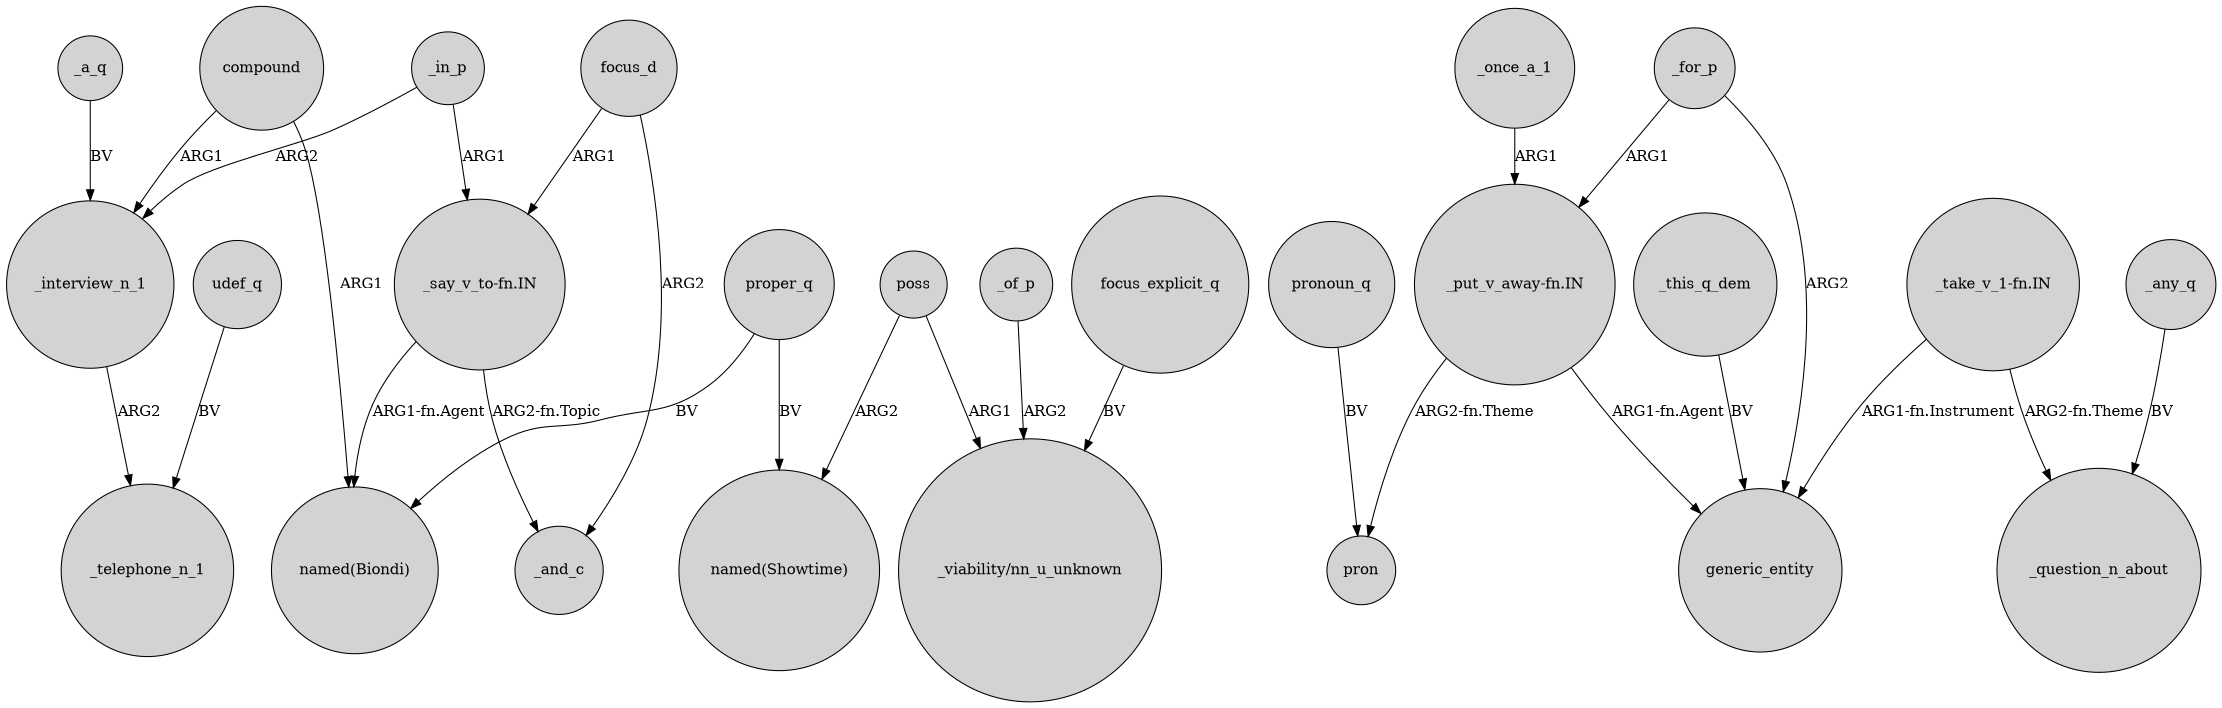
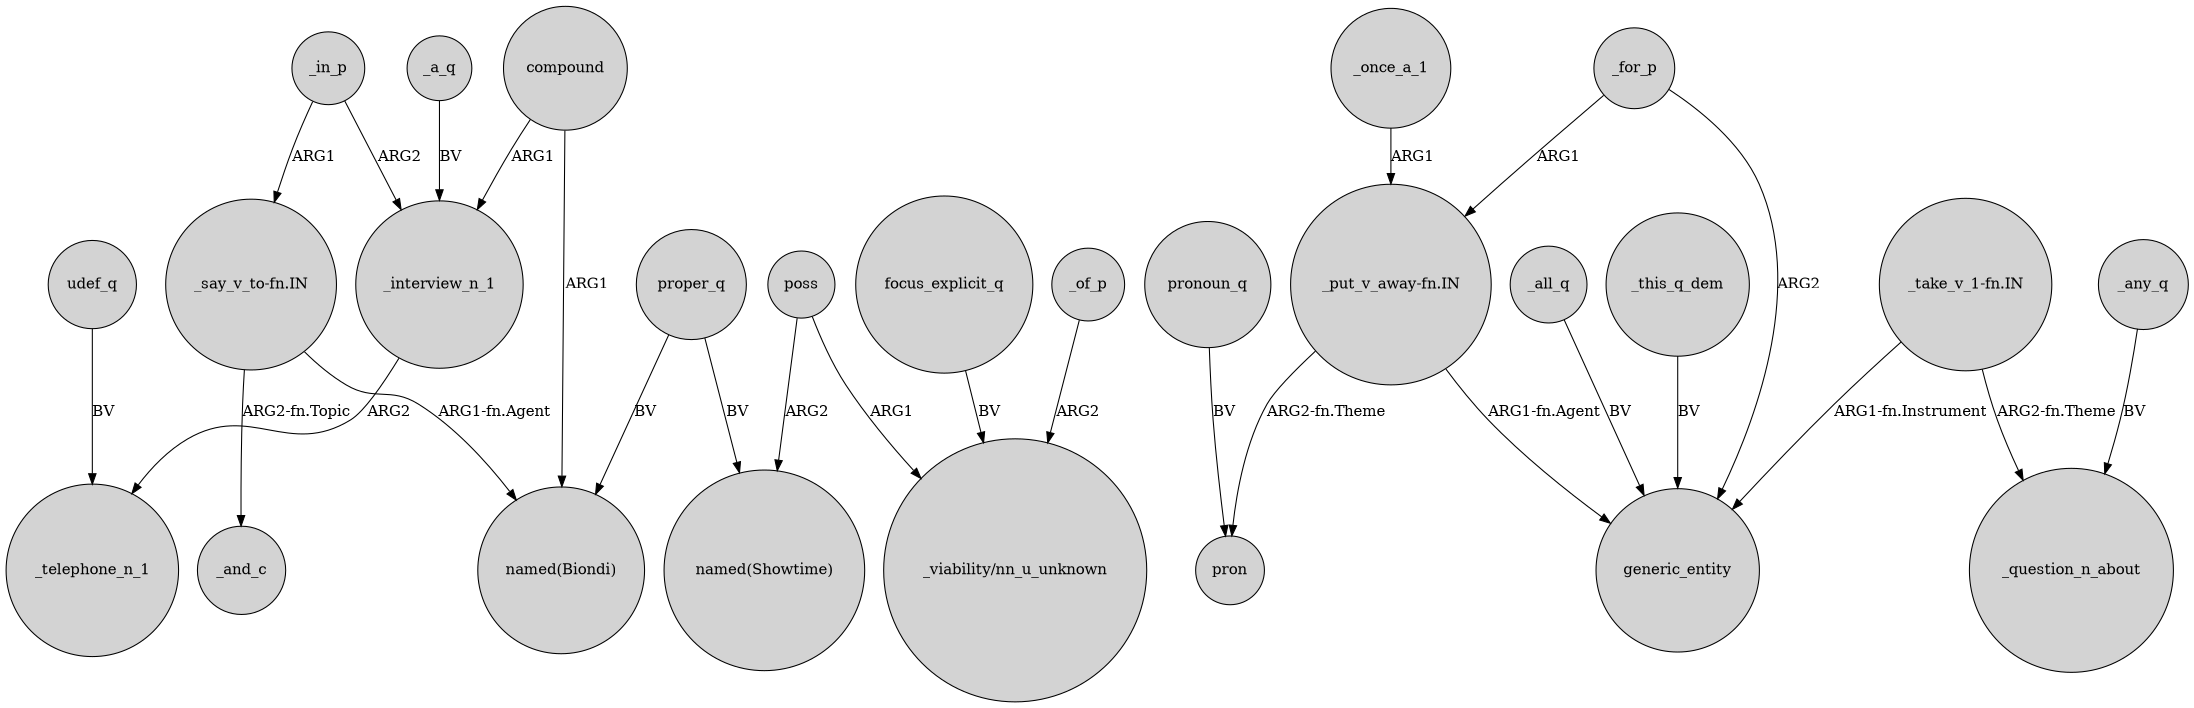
node "focus_d": removed
node "_all_q": added
